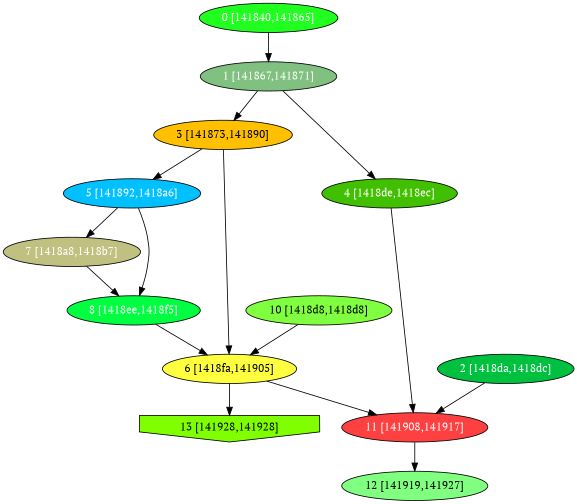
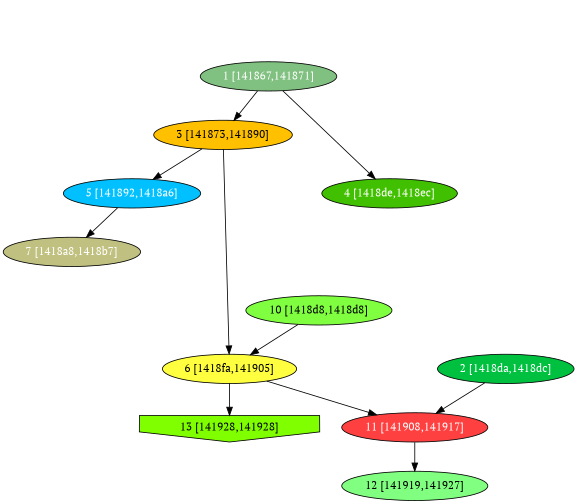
node "0 [141840,141865]": removed
edge "4 [1418de,1418ec]" -> "11 [141908,141917]": removed
node "8 [1418ee,1418f5]": removed
